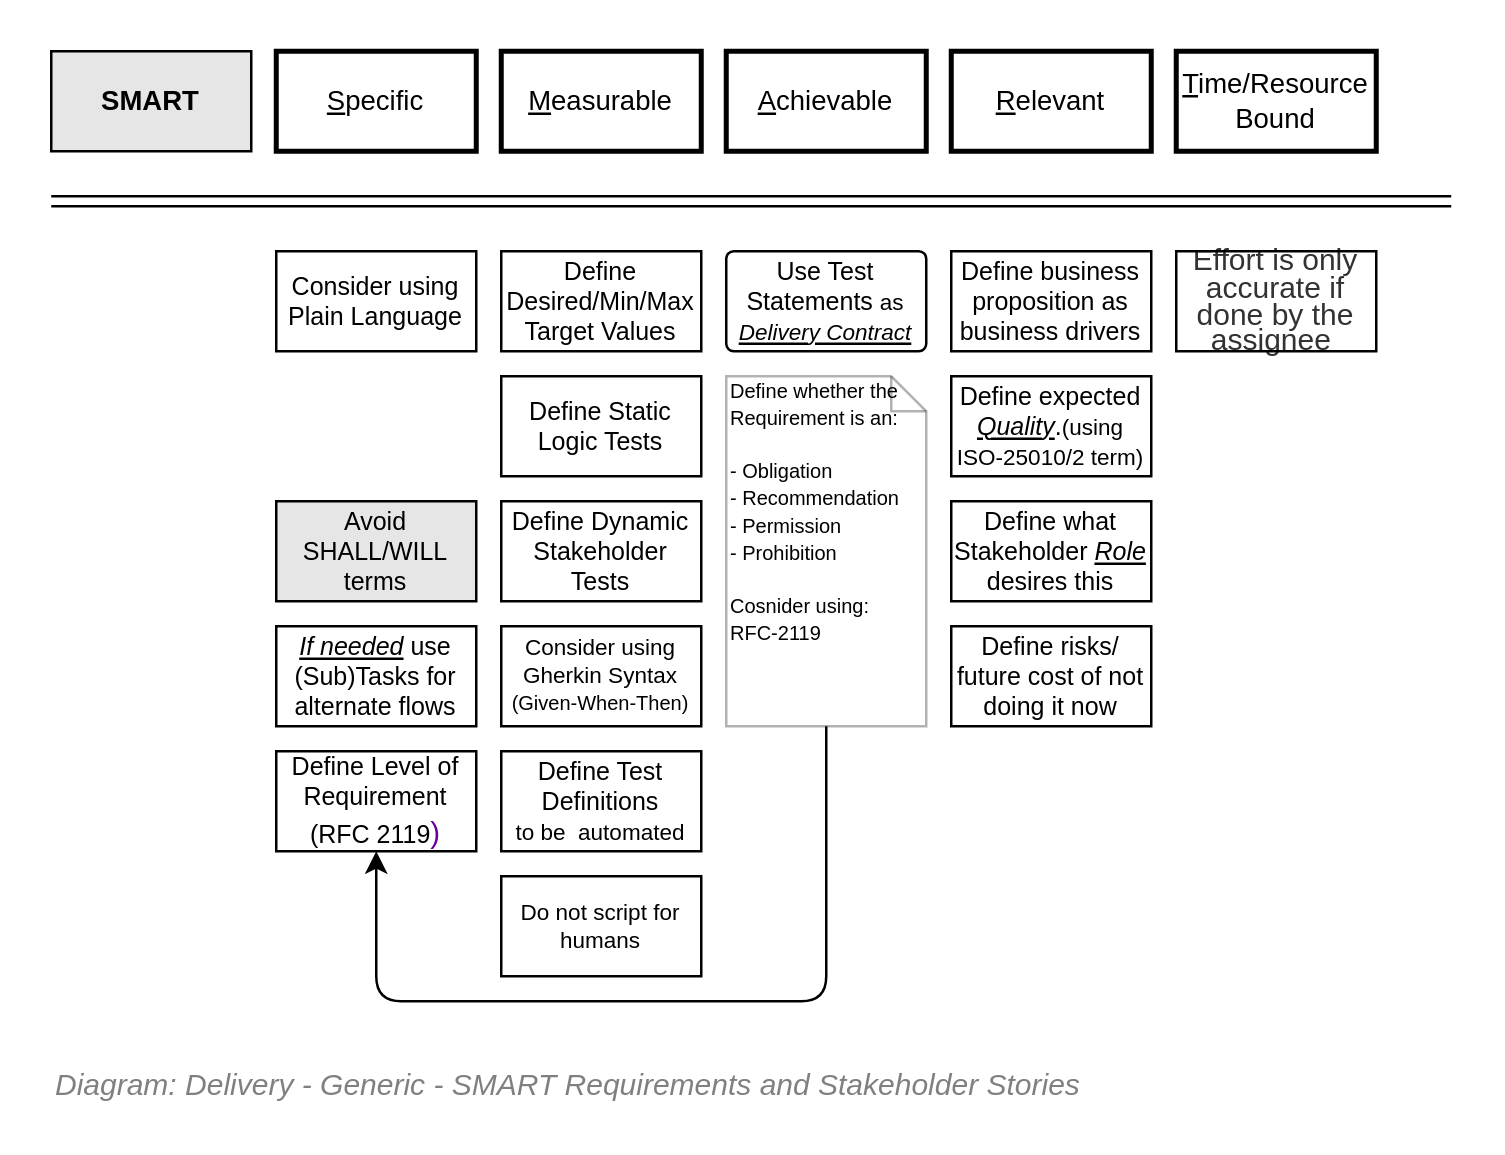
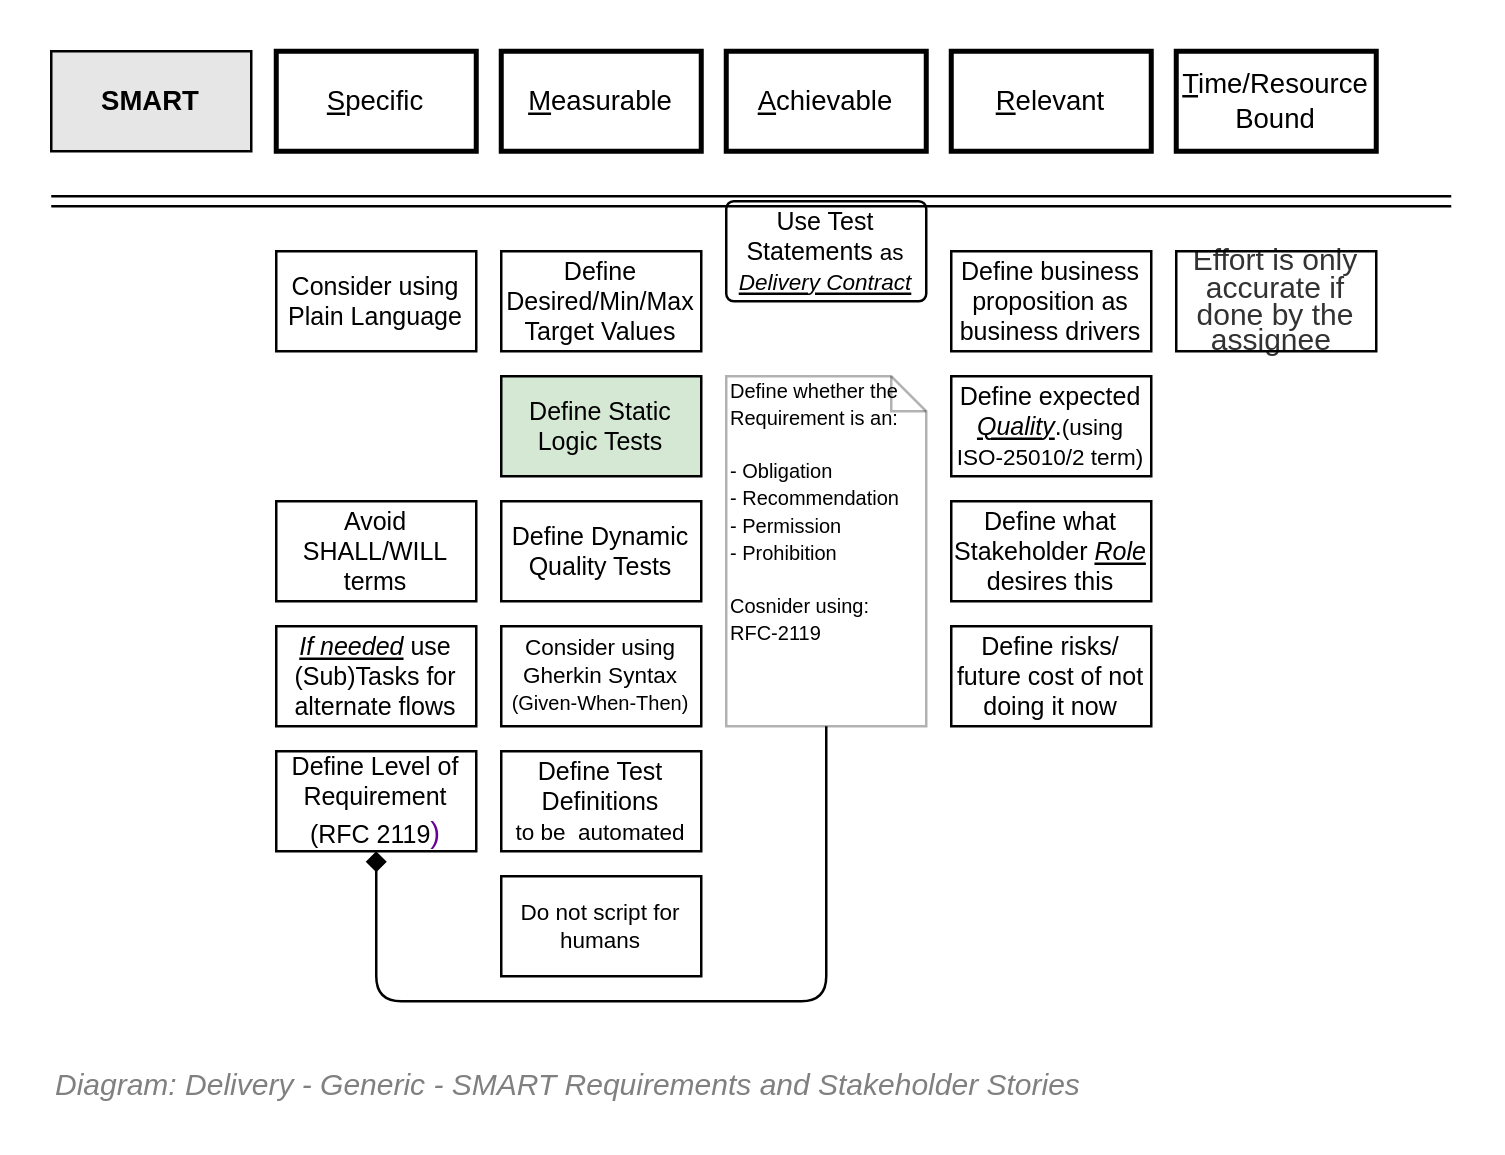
node "Use Test Statements as Delivery Contract": moved (826, 301) -> (826, 251)
node "Define Static Logic Tests": fillcolor #ffffff -> #d5e8d4
node "Avoid SHALL/WILL terms": fillcolor #e6e6e6 -> #ffffff
node "Define Dynamic Stakeholder Tests": label "Define Dynamic Stakeholder Tests" -> "Define Dynamic Quality Tests"
edge "Define whether the Requirement is an: - Obligation - Recommendation - Permission - Prohibition Cosnider using: RFC-2119" -> "Define Level of Requirement (RFC 2119)": arrowhead classic -> diamond
